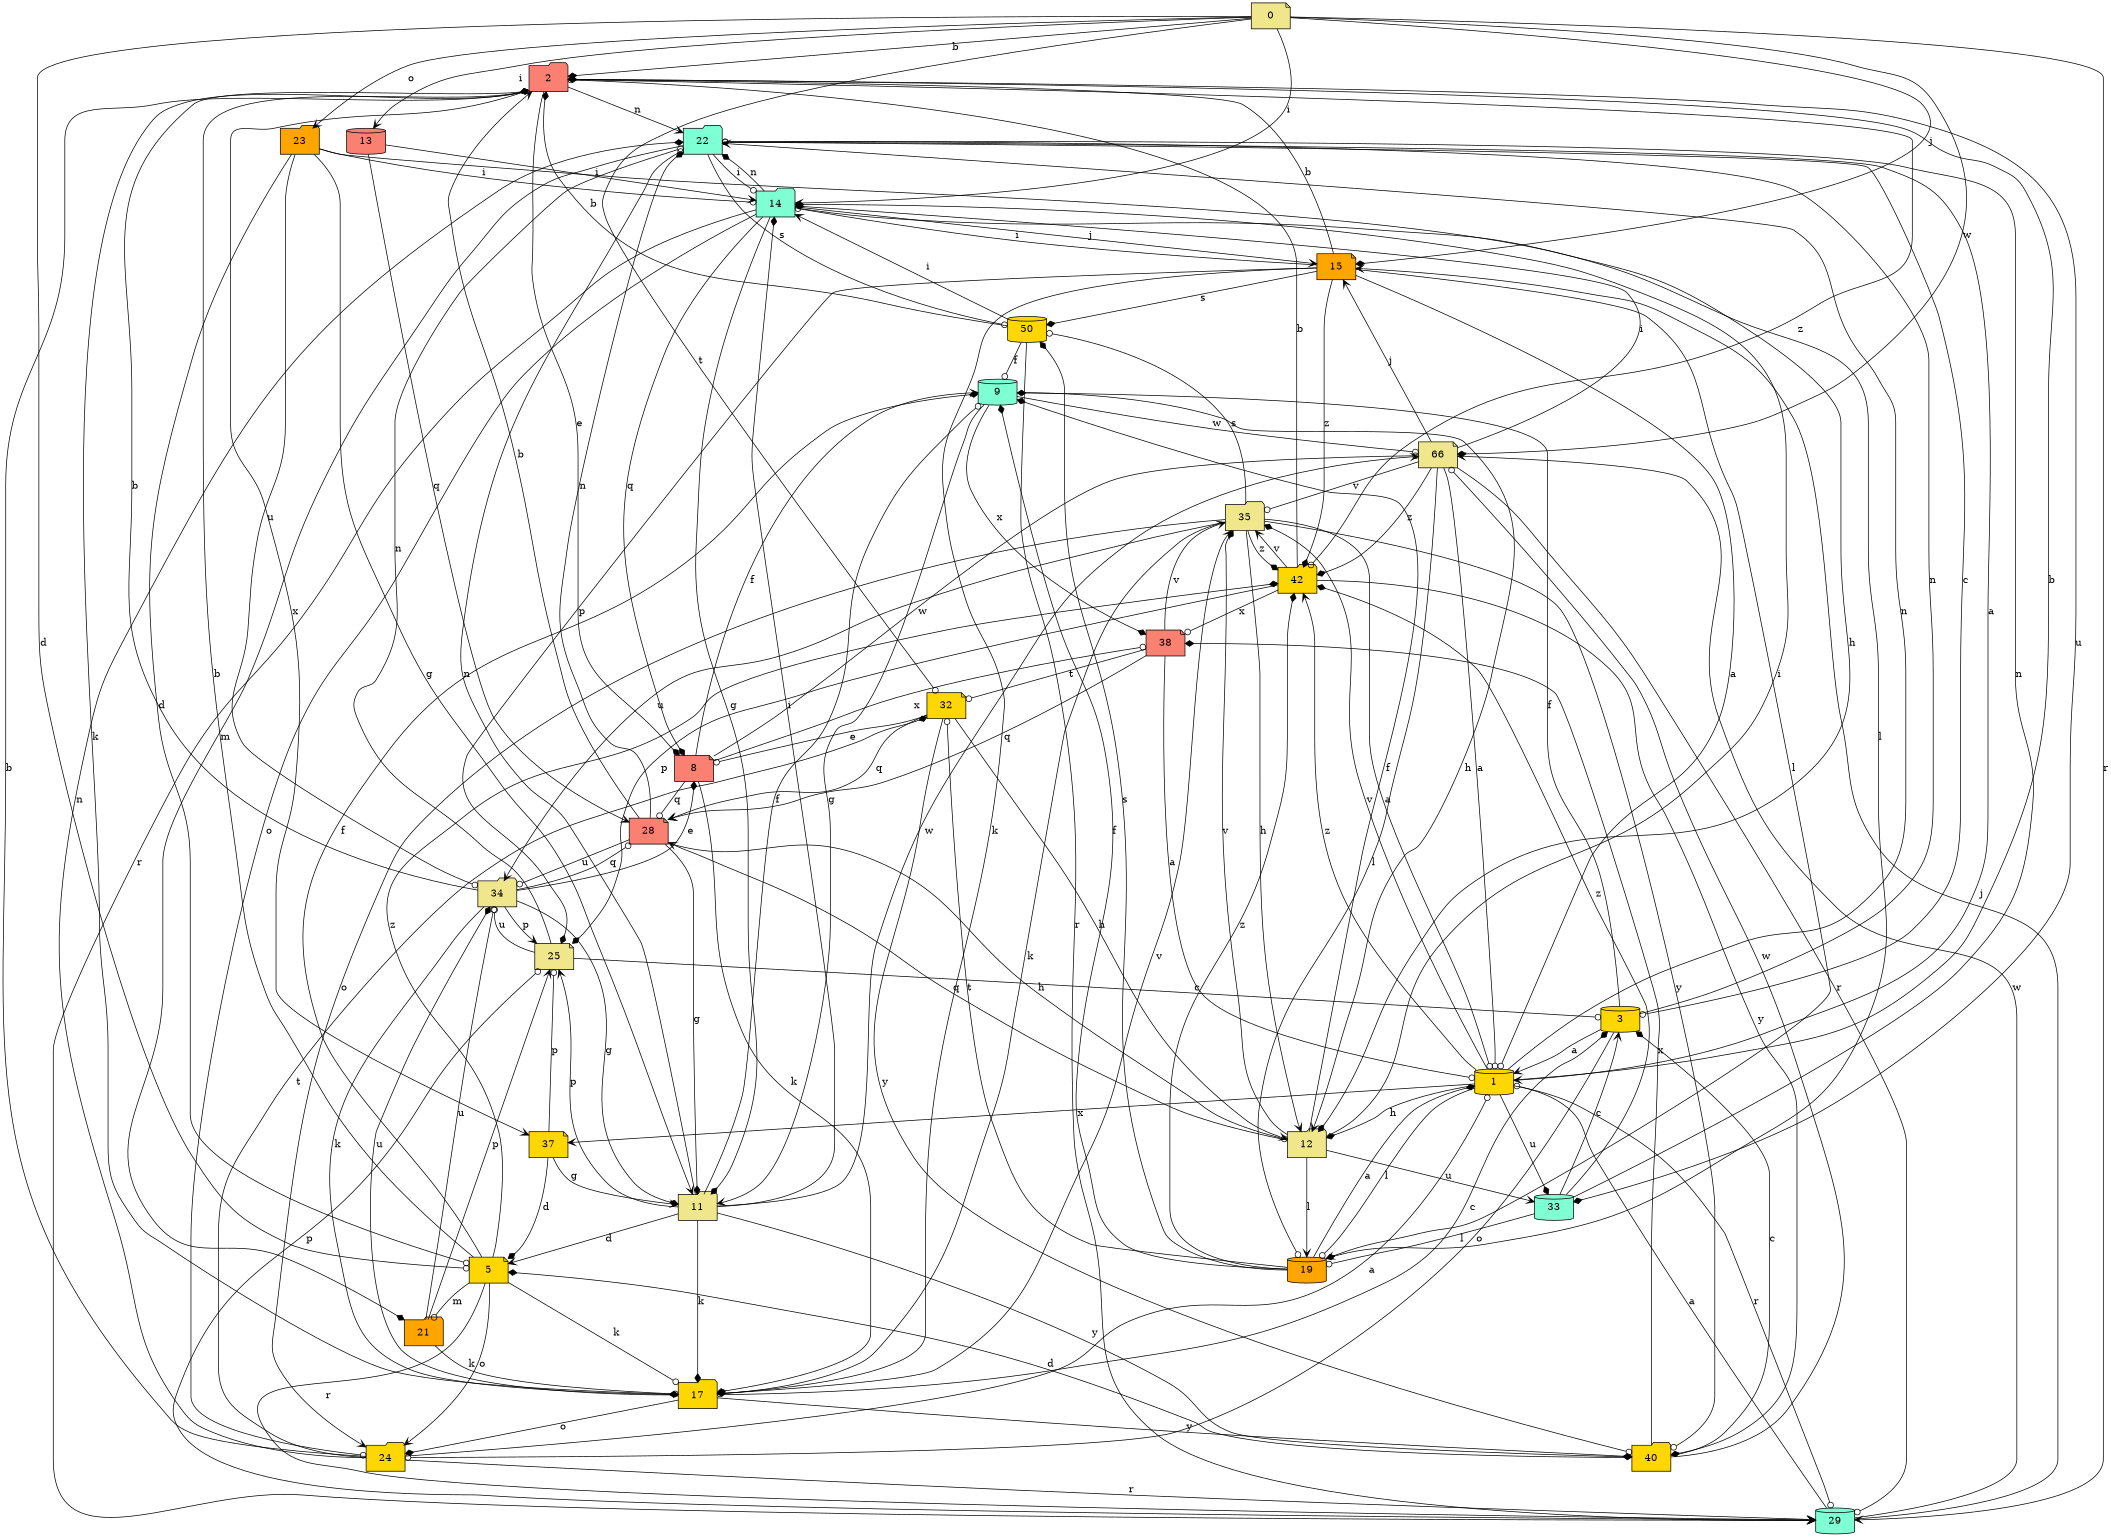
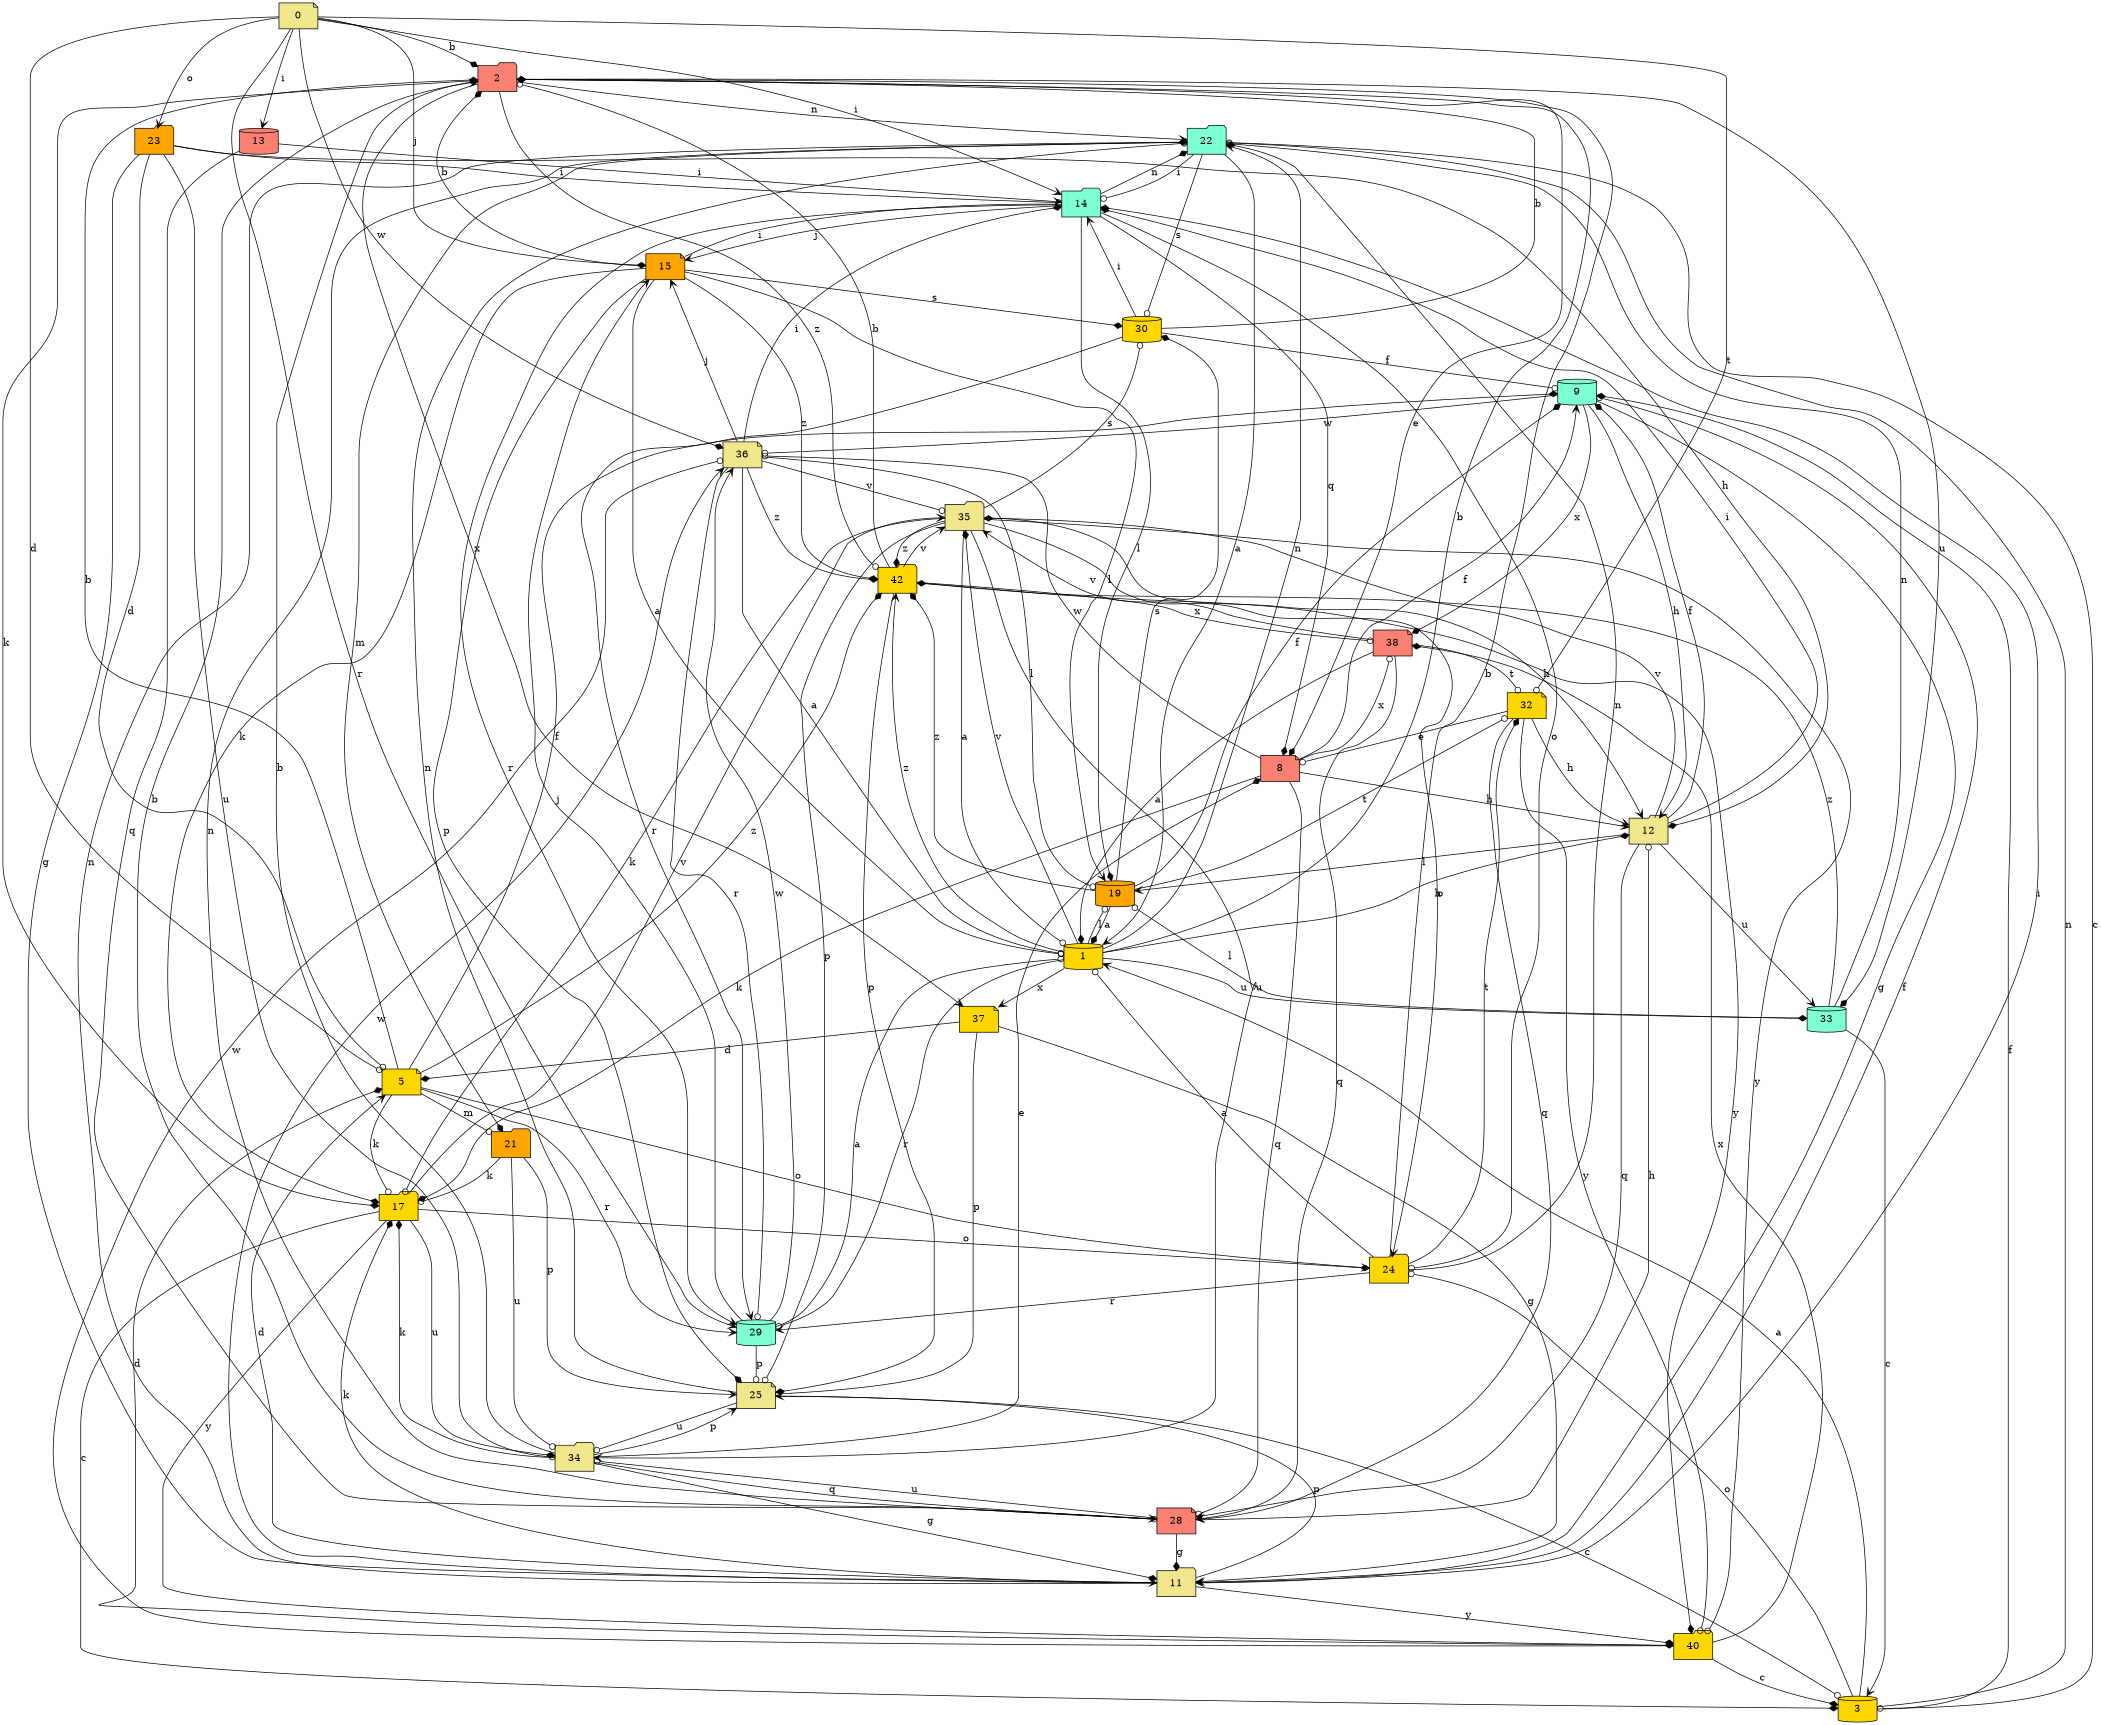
node "50": label "50" -> "30"
node "66": label "66" -> "36"
edge "14" -> "11": removed, label "g"
edge "8" -> "12": added, label "h"
edge "35" -> "25": added, label "p"
edge "38" -> "1": arrowhead odot -> diamond
